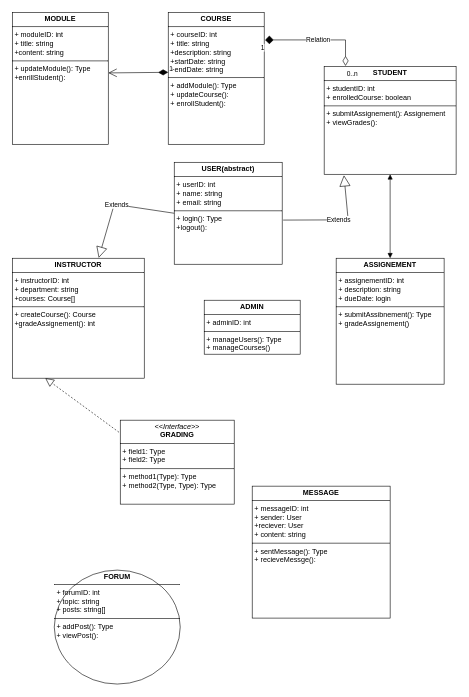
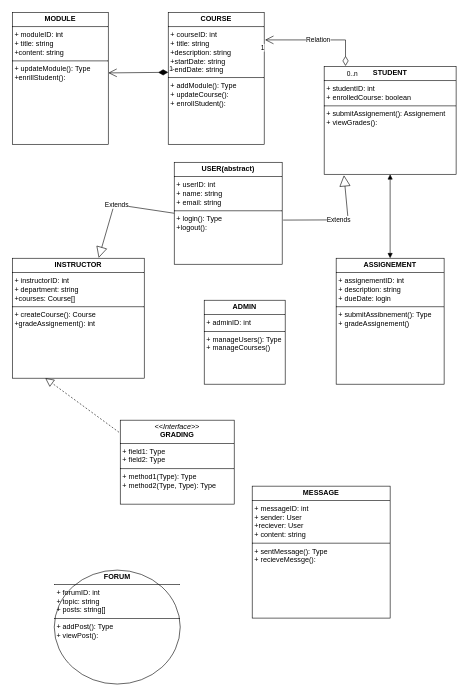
edge "COURSE + courseID: int + title: string +description: string +startDate: string +endDate: string + addModule(): Type + updateCourse(): + enrollStudent():" -- "STUDENT + studentID: int + enrolledCourse: boolean + submitAssignement(): Assignement + viewGrades():": arrowhead diamond -> open
node "ADMIN + adminID: int + manageUsers(): Type + manageCourses()": size 96x54 -> 81x84
